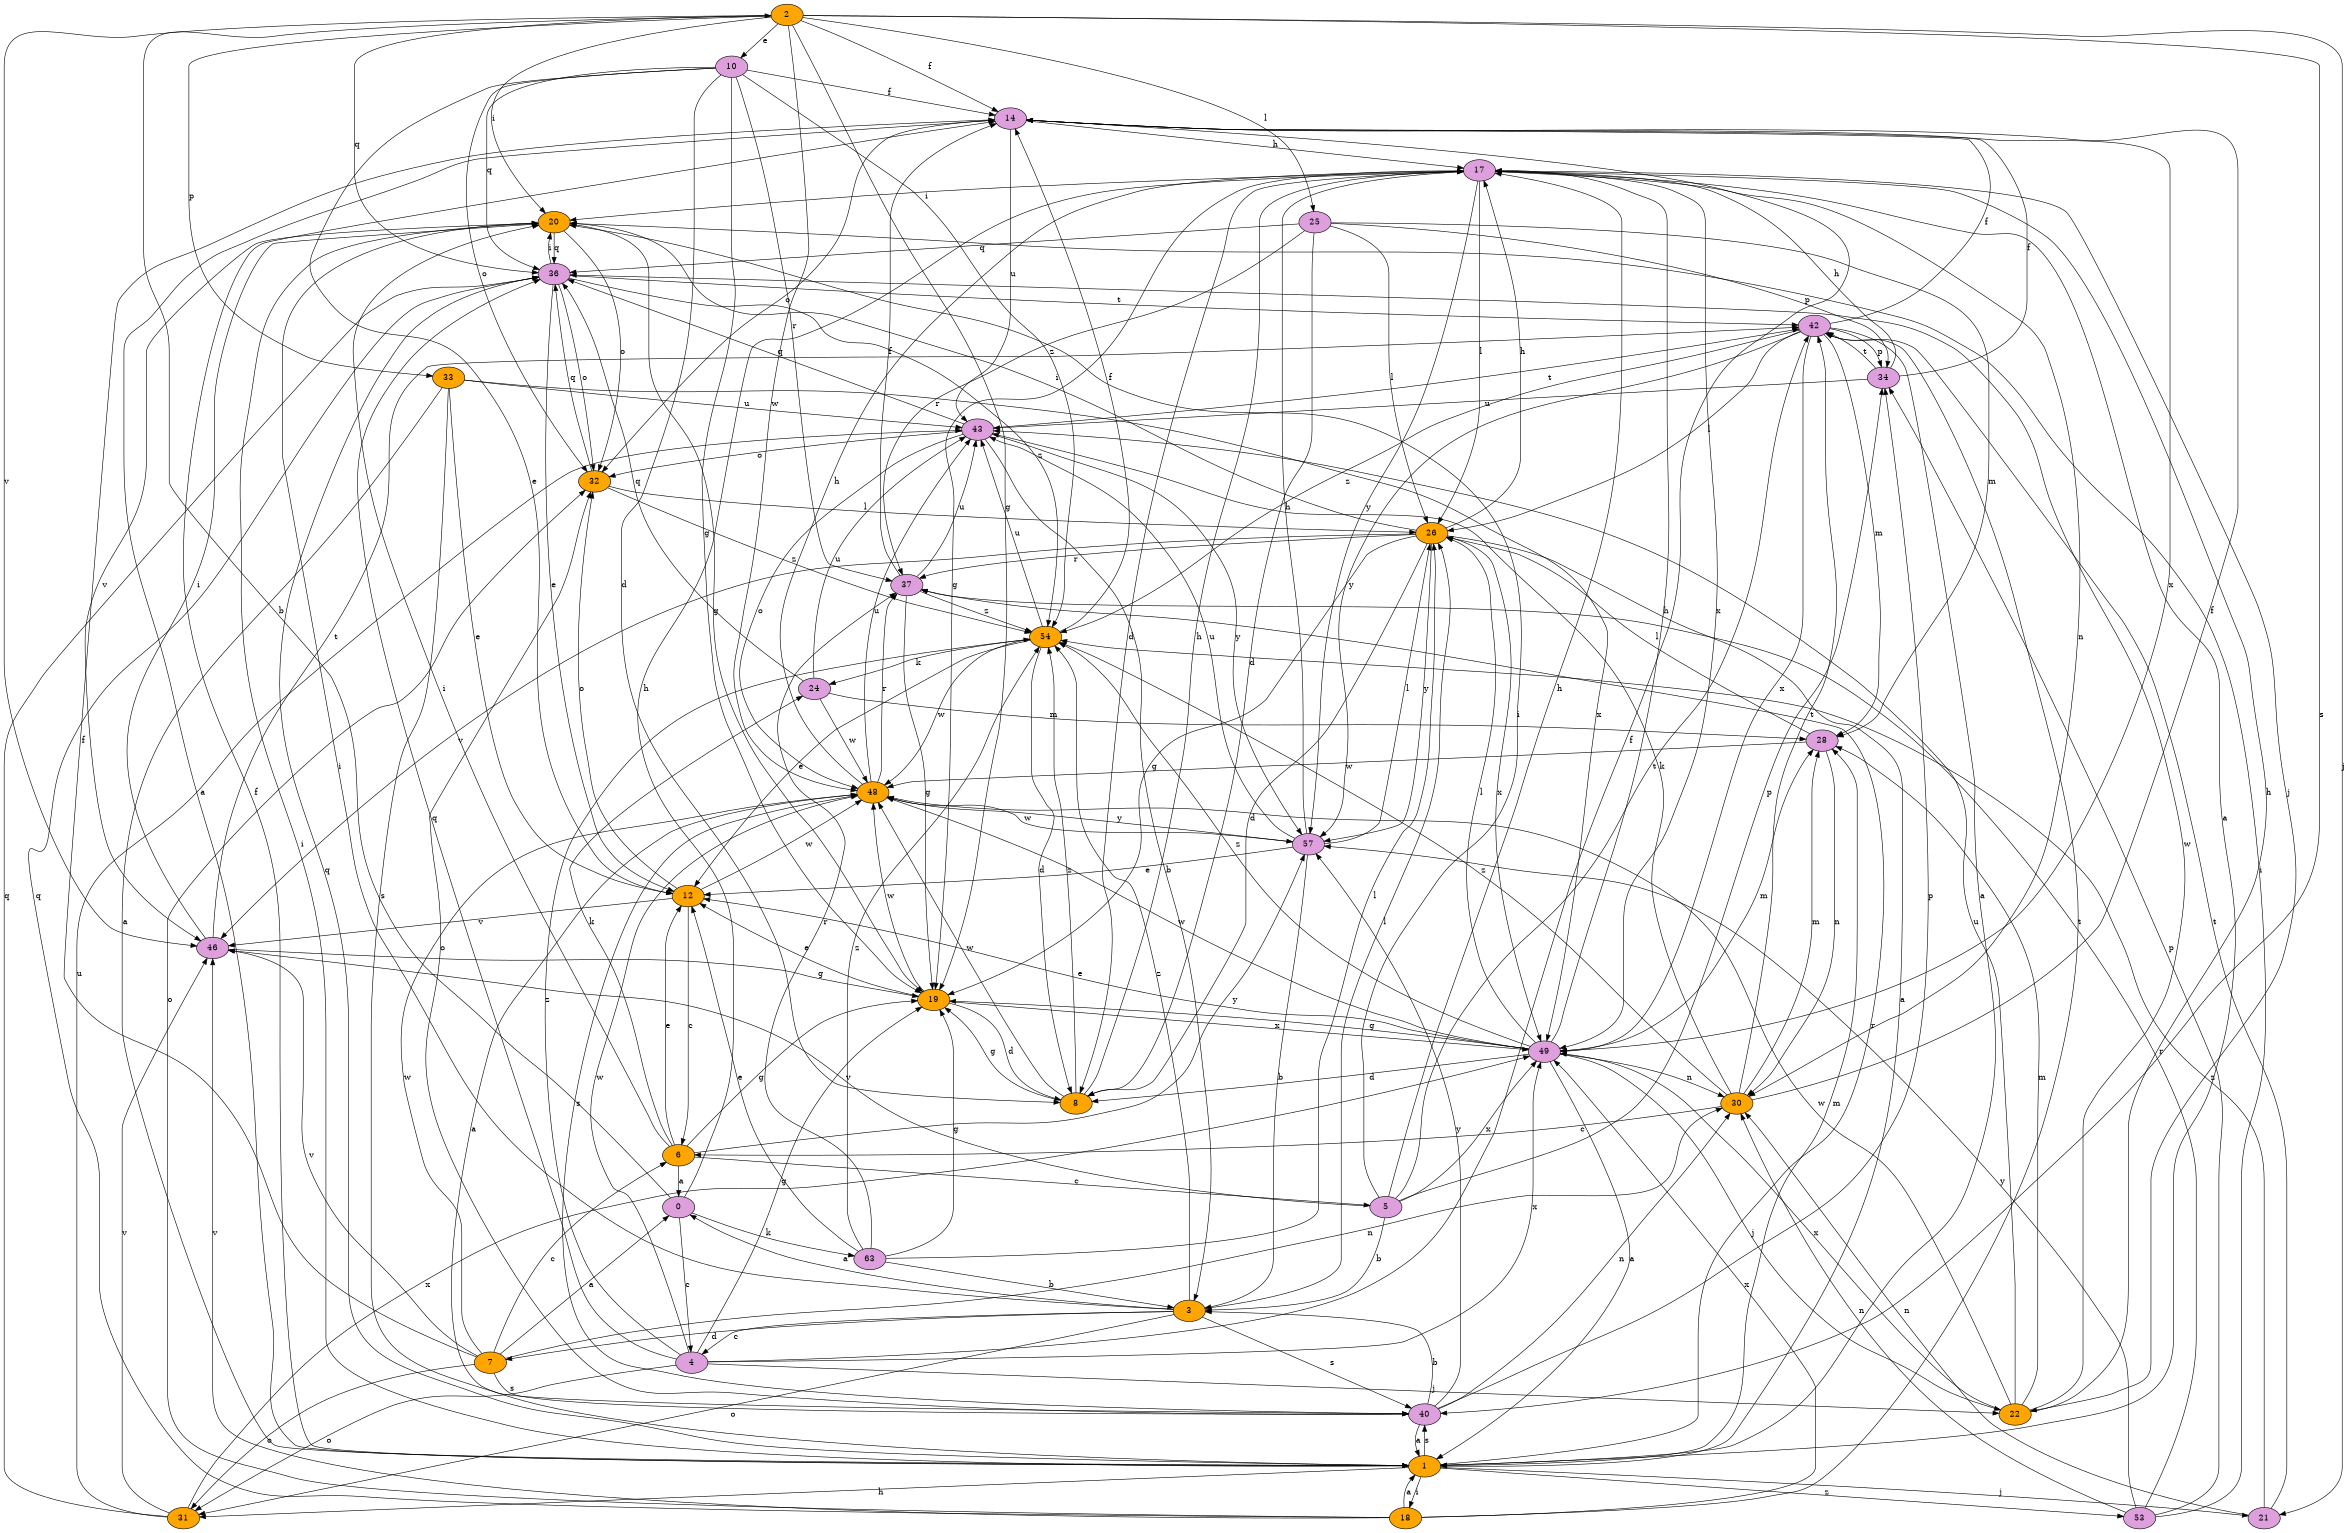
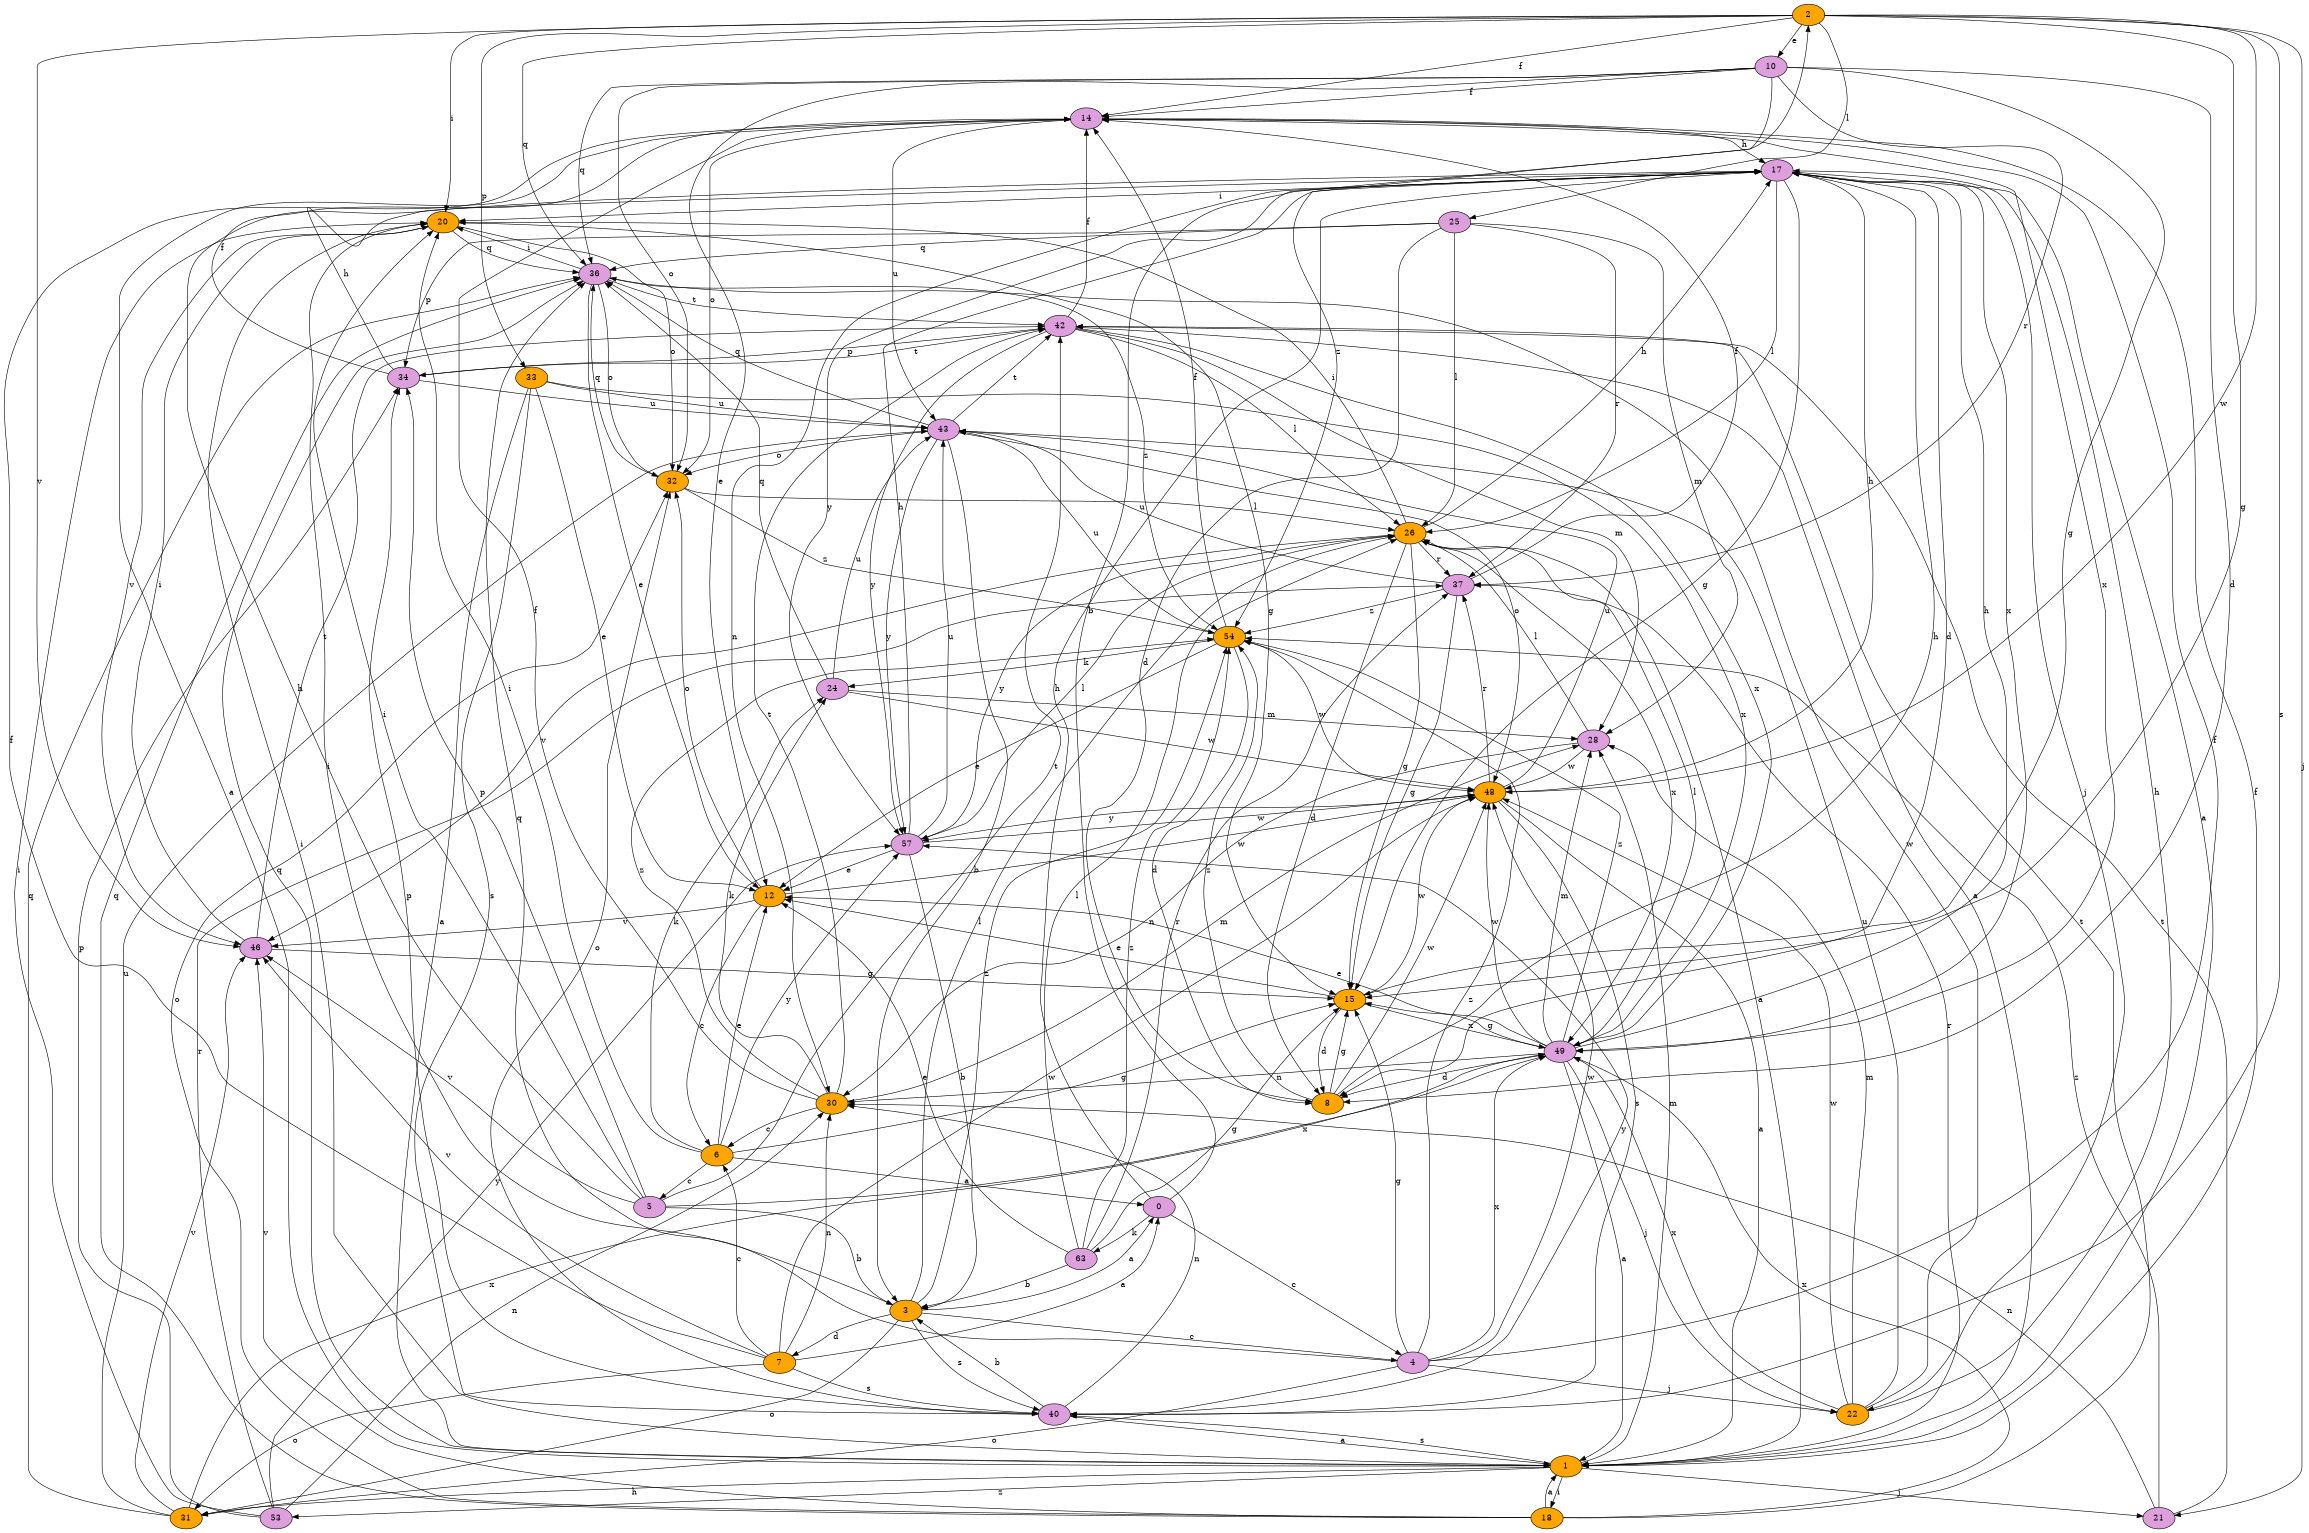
edge "42" -> "54": removed, label "z"
edge "30" -> "43": now "30" -> "24"
node "19": label "19" -> "15"
